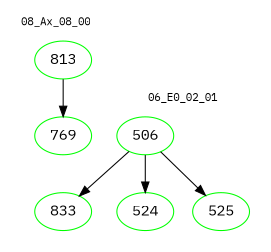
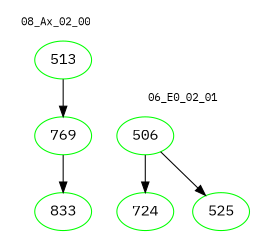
cluster "08_Ax_08_00": label "08_Ax_08_00" -> "08_Ax_02_00"
node "813": label "813" -> "513"
edge "506" -> "833": now "769" -> "833"
node "524": label "524" -> "724"
